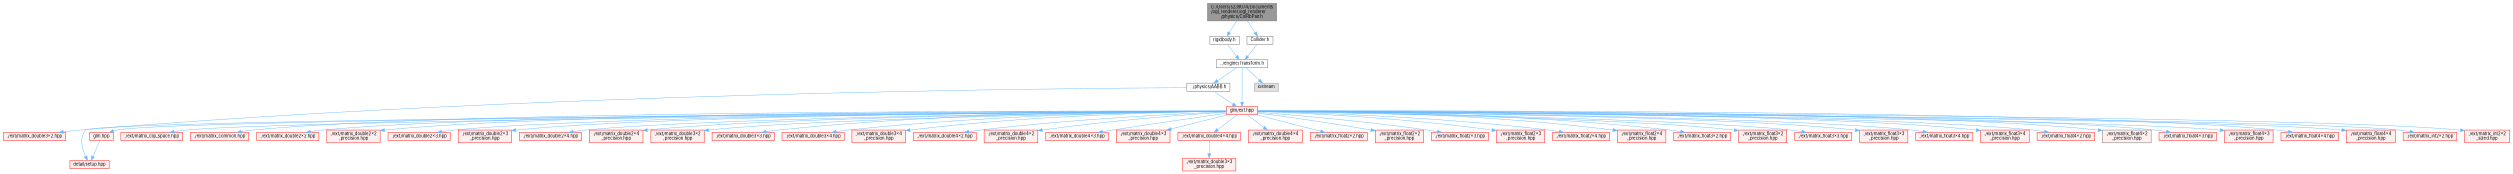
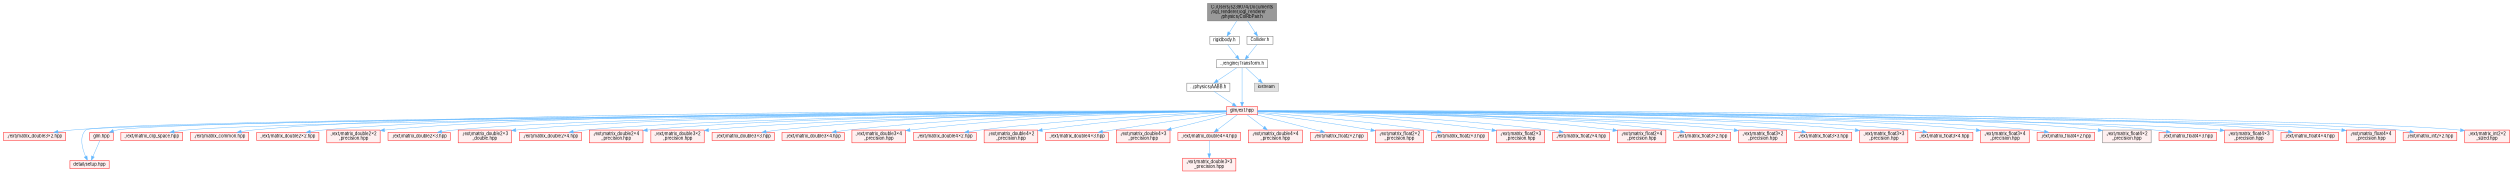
edge "../physics/AABB.h" -> "./ext/matrix_double3x2.hpp": now "glm/ext.hpp" -> "./ext/matrix_double3x2.hpp"
node "./ext/matrix_double2x3 _precision.hpp": label "./ext/matrix_double2x3 _precision.hpp" -> "./ext/matrix_double2x3 _double.hpp"
